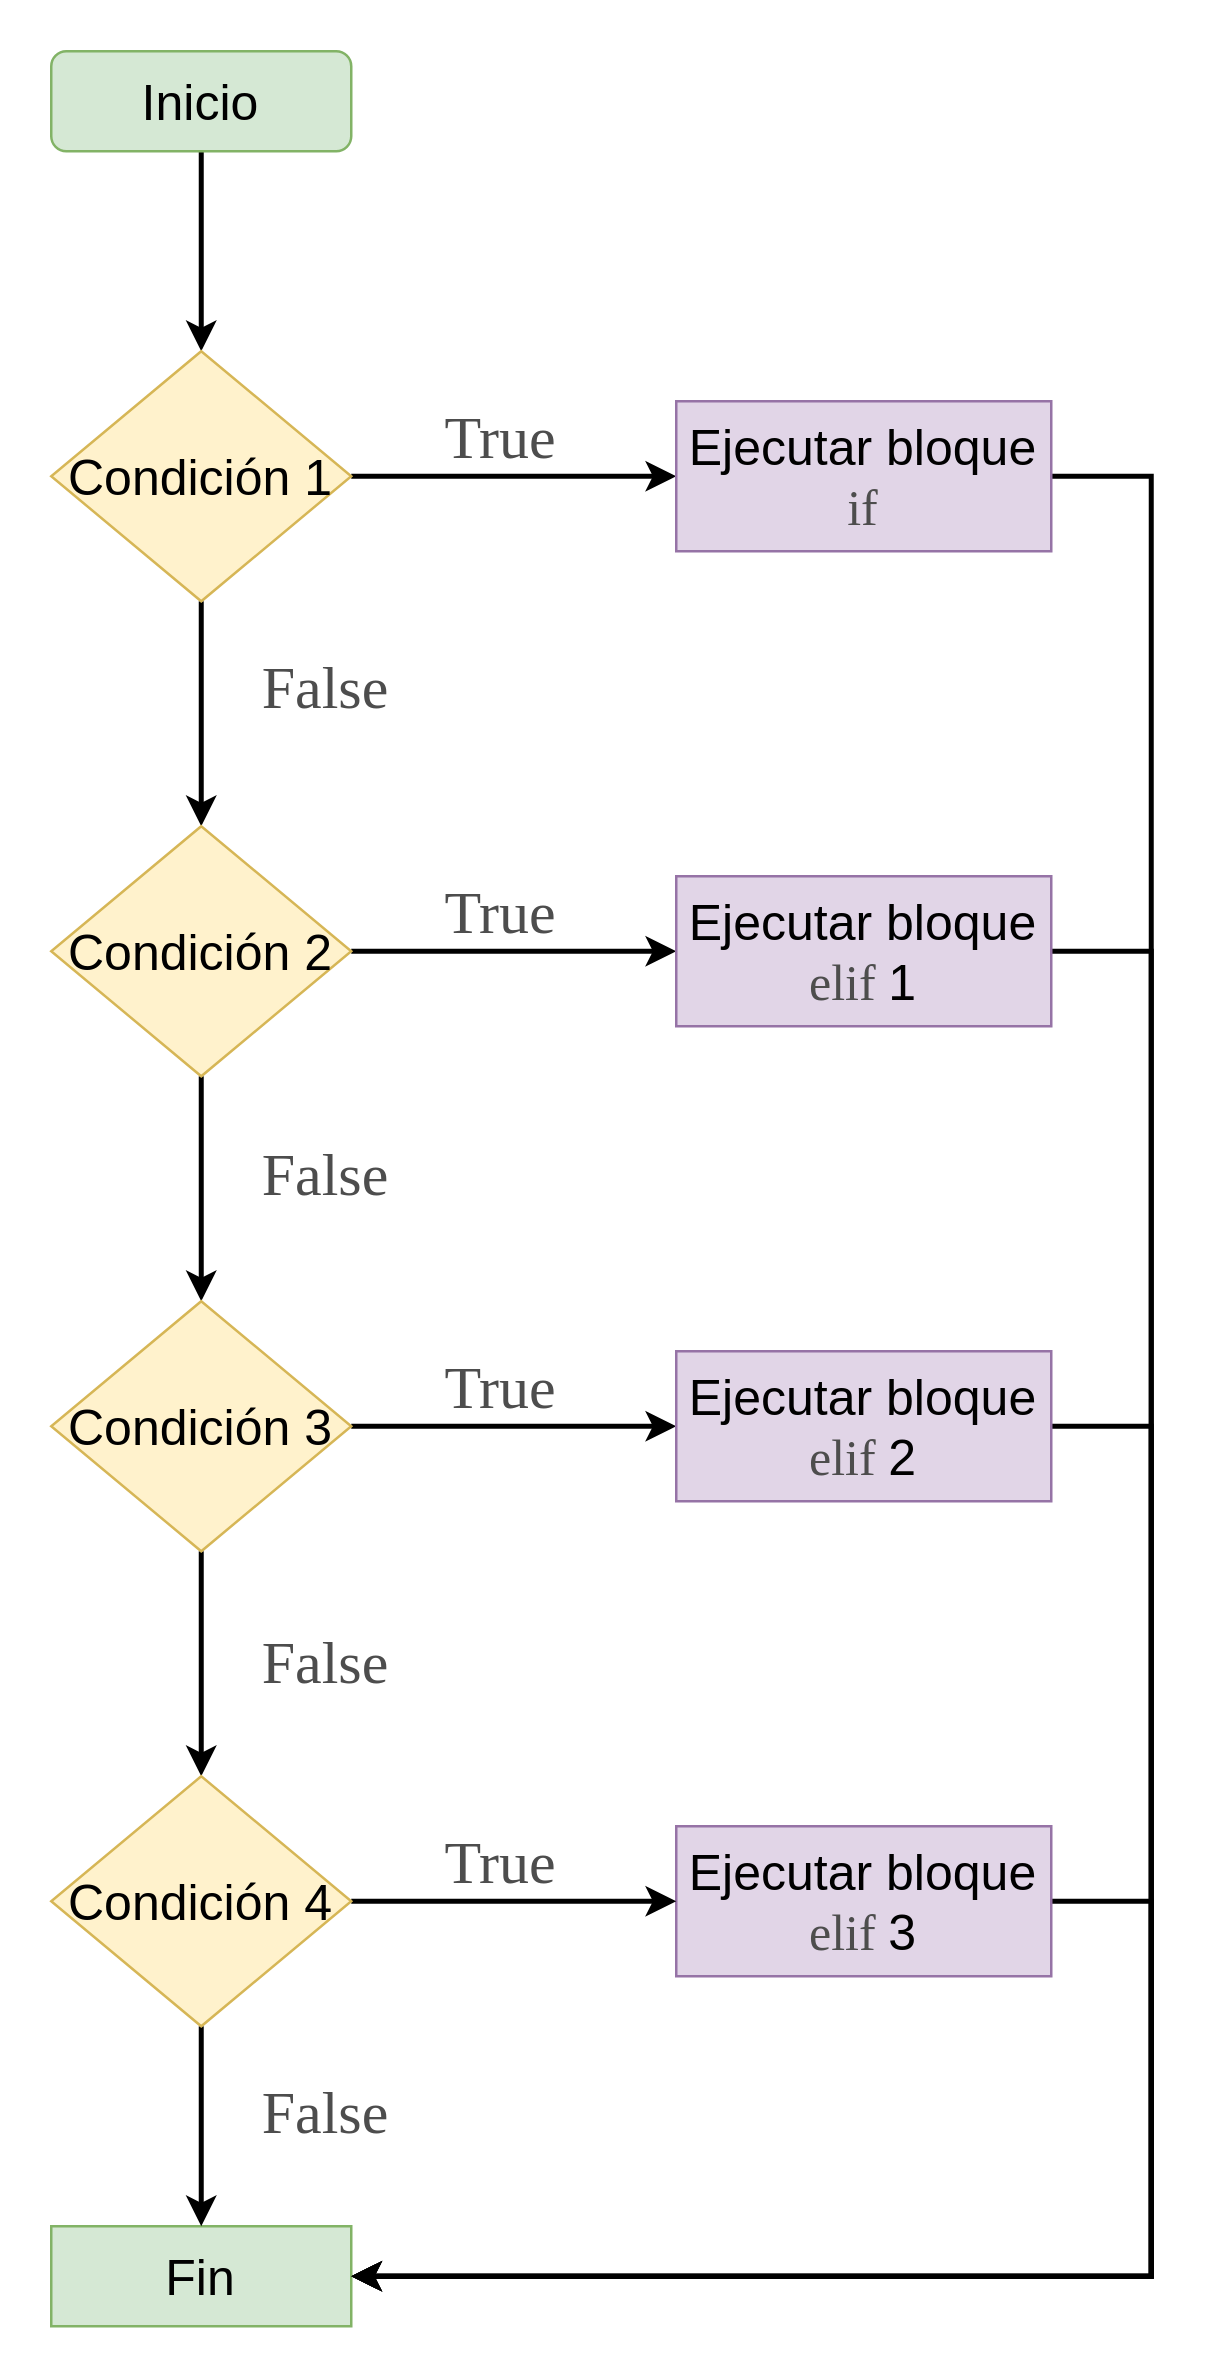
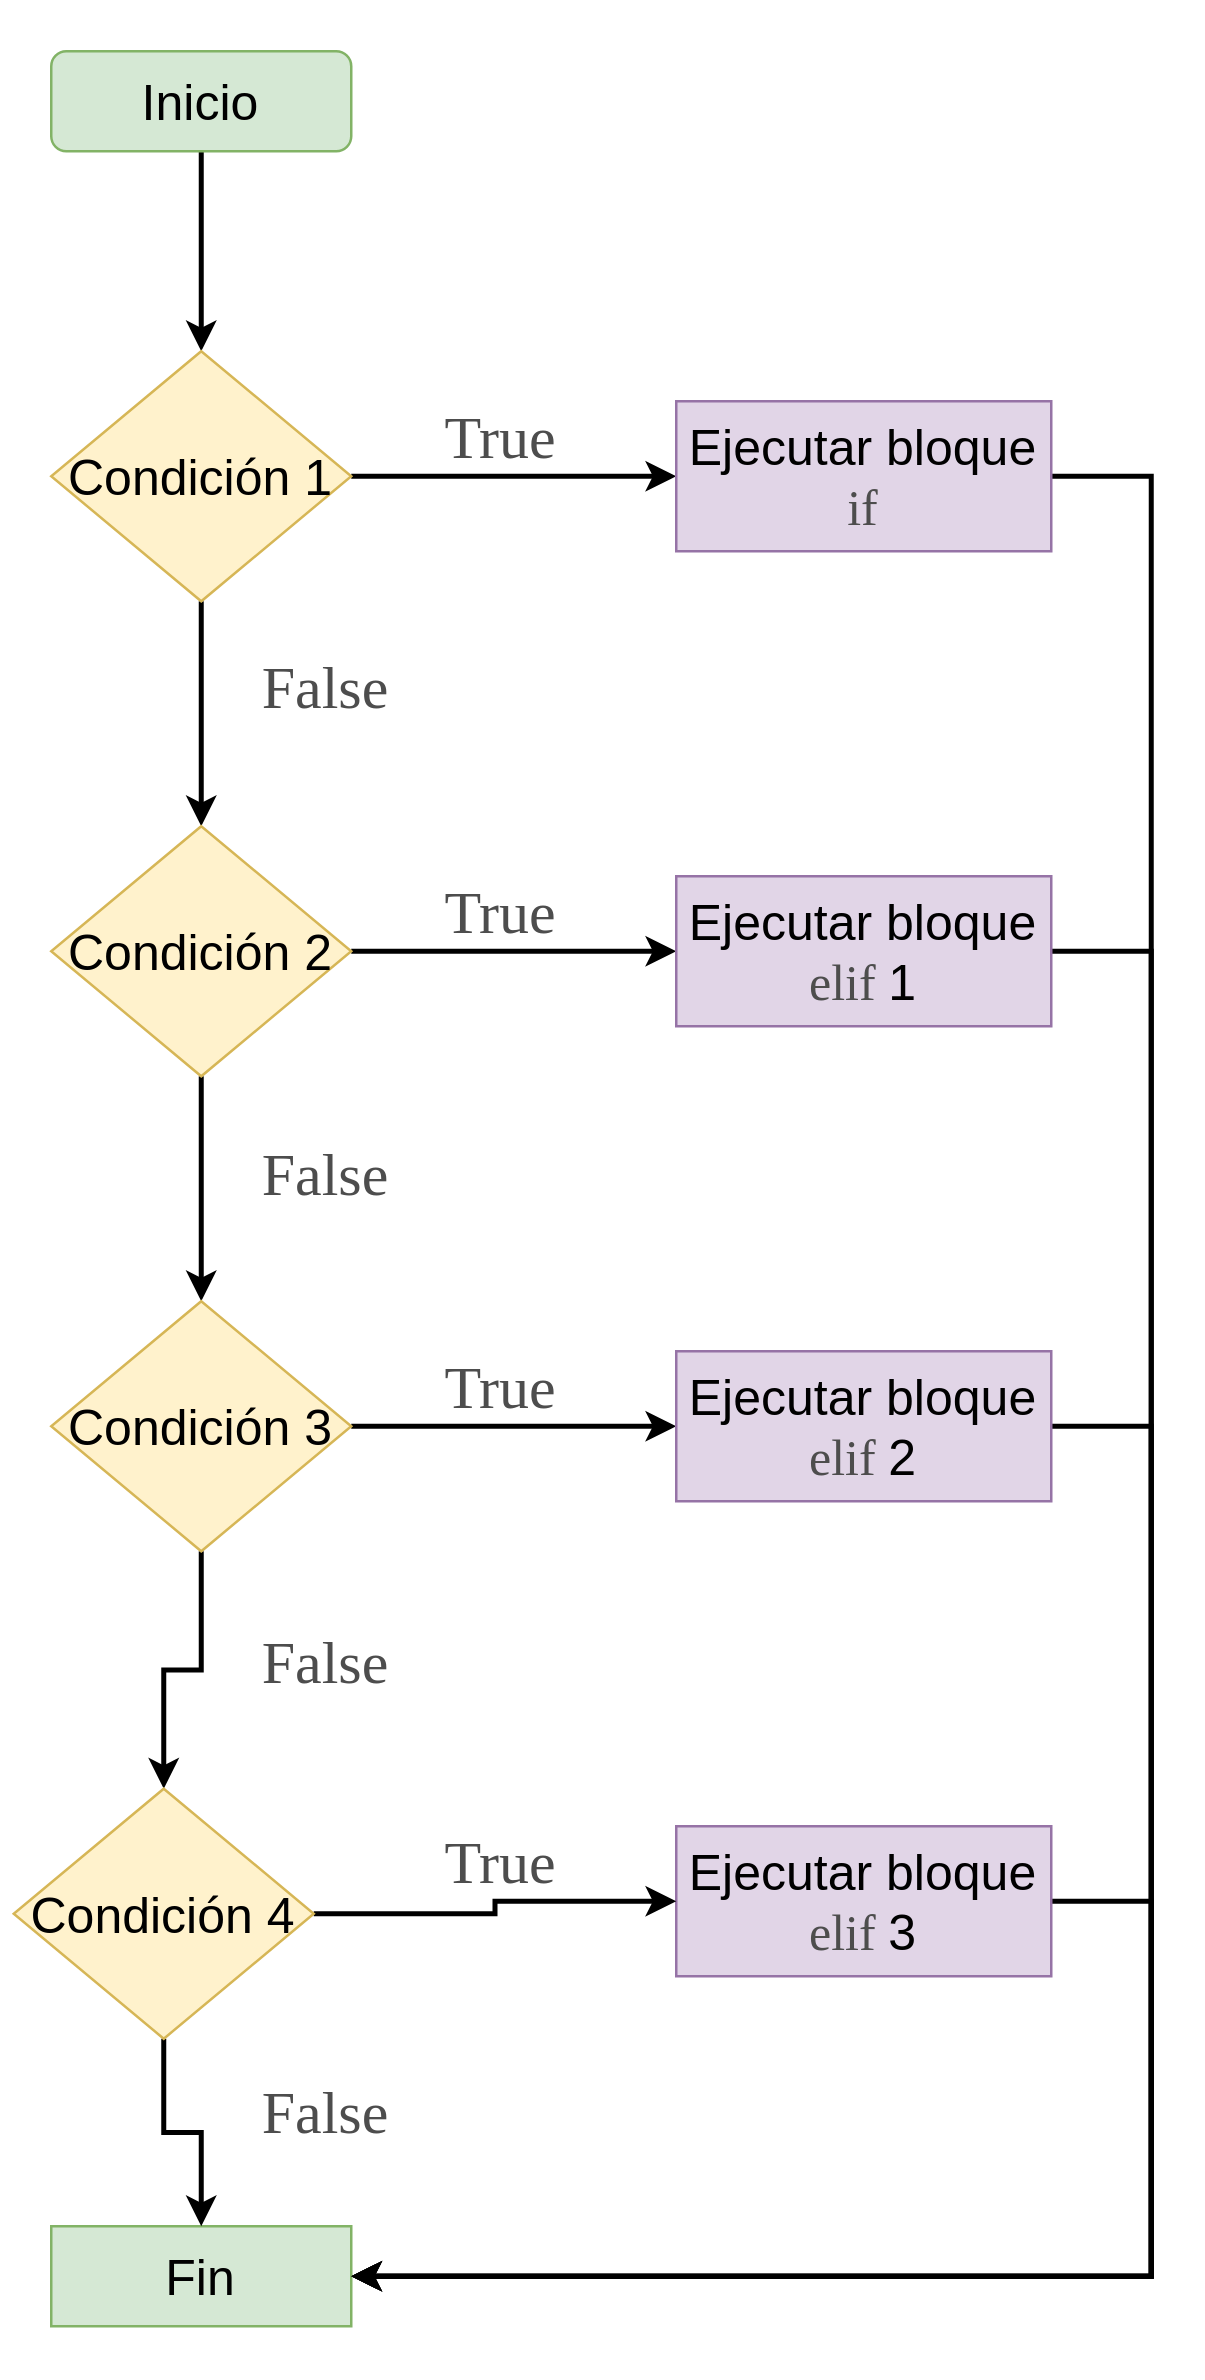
node "Condición 4": moved (201, 1901) -> (164, 1914)
